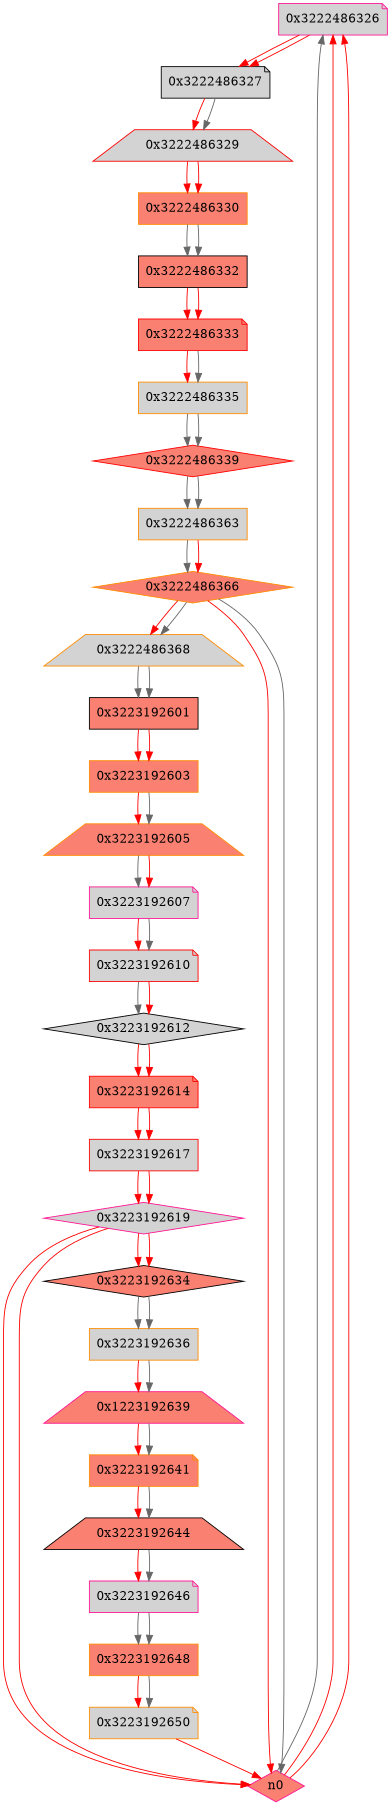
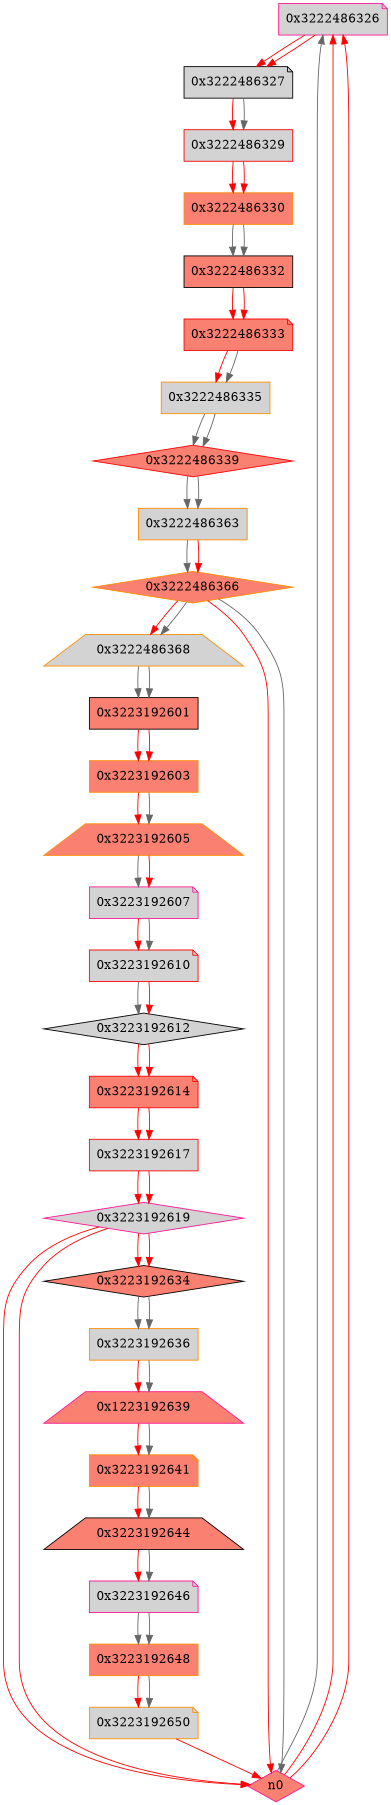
node "0x3222486329": shape trapezium -> box
